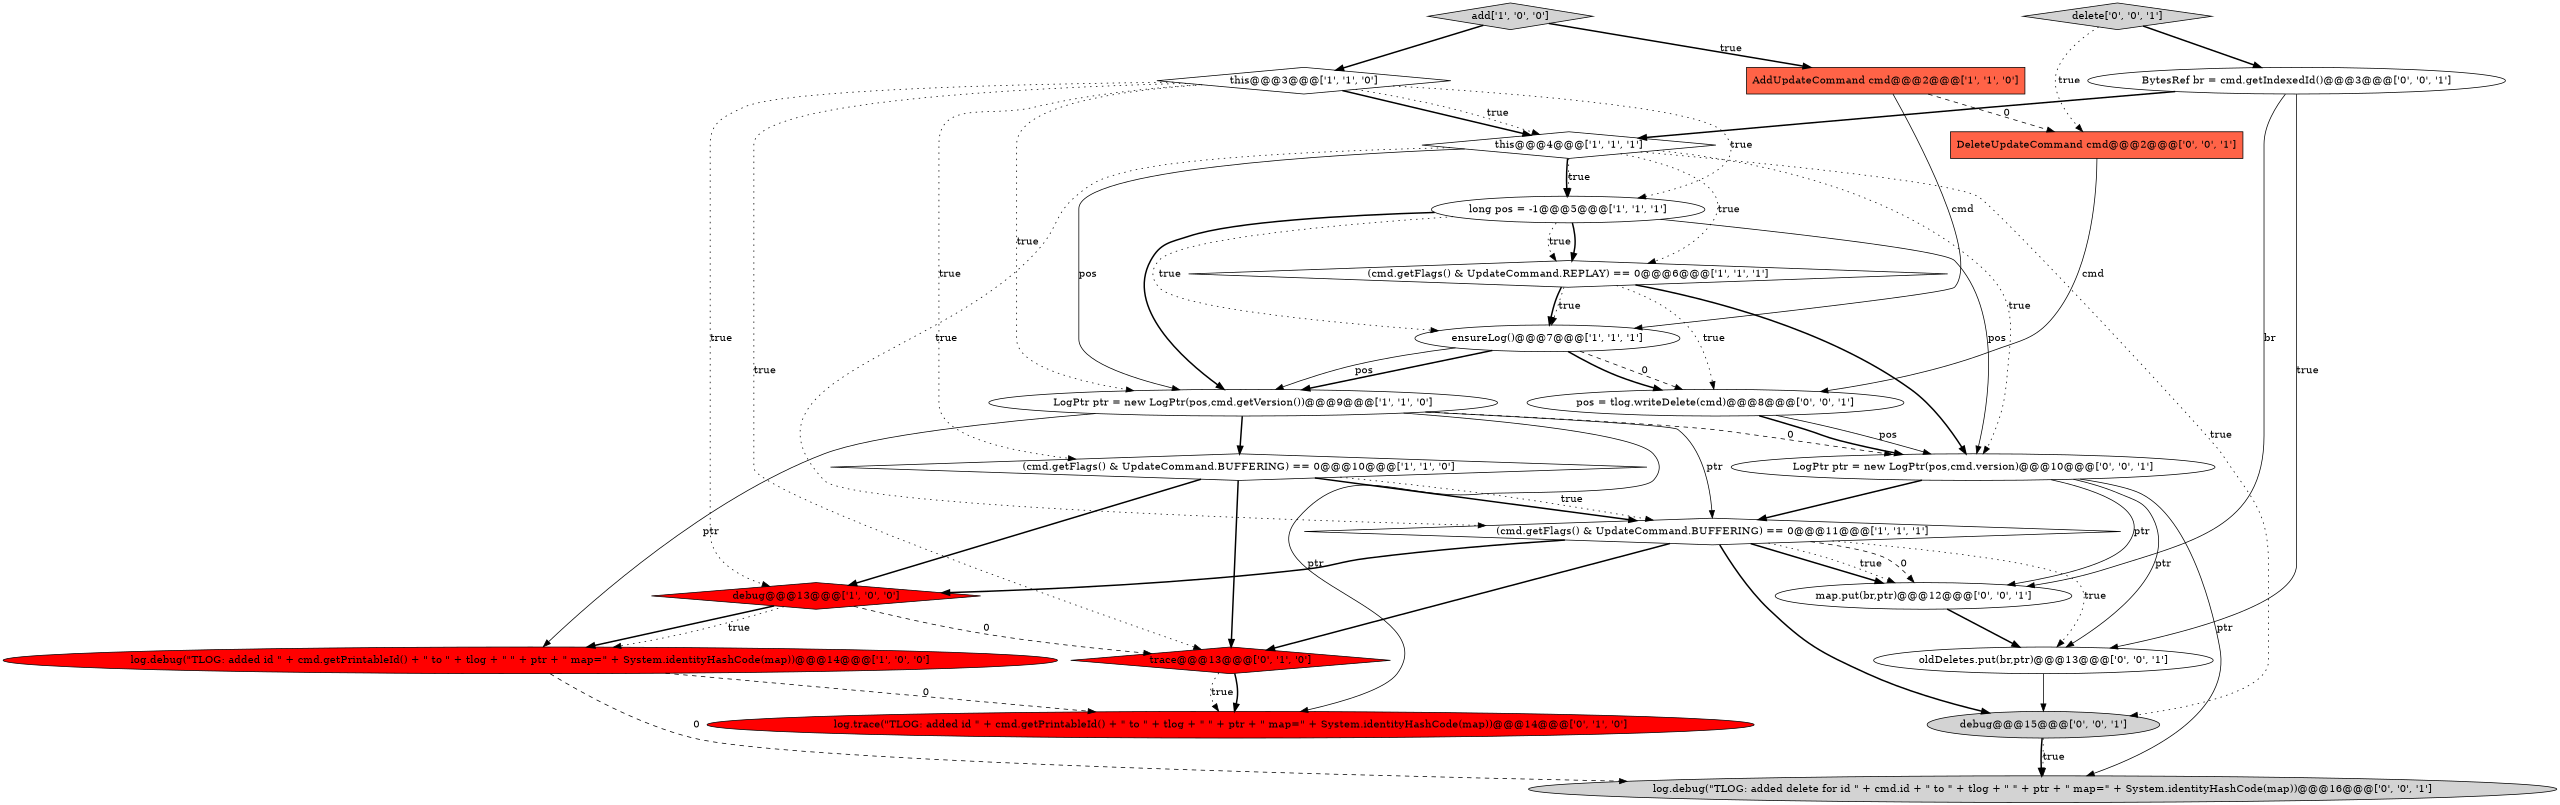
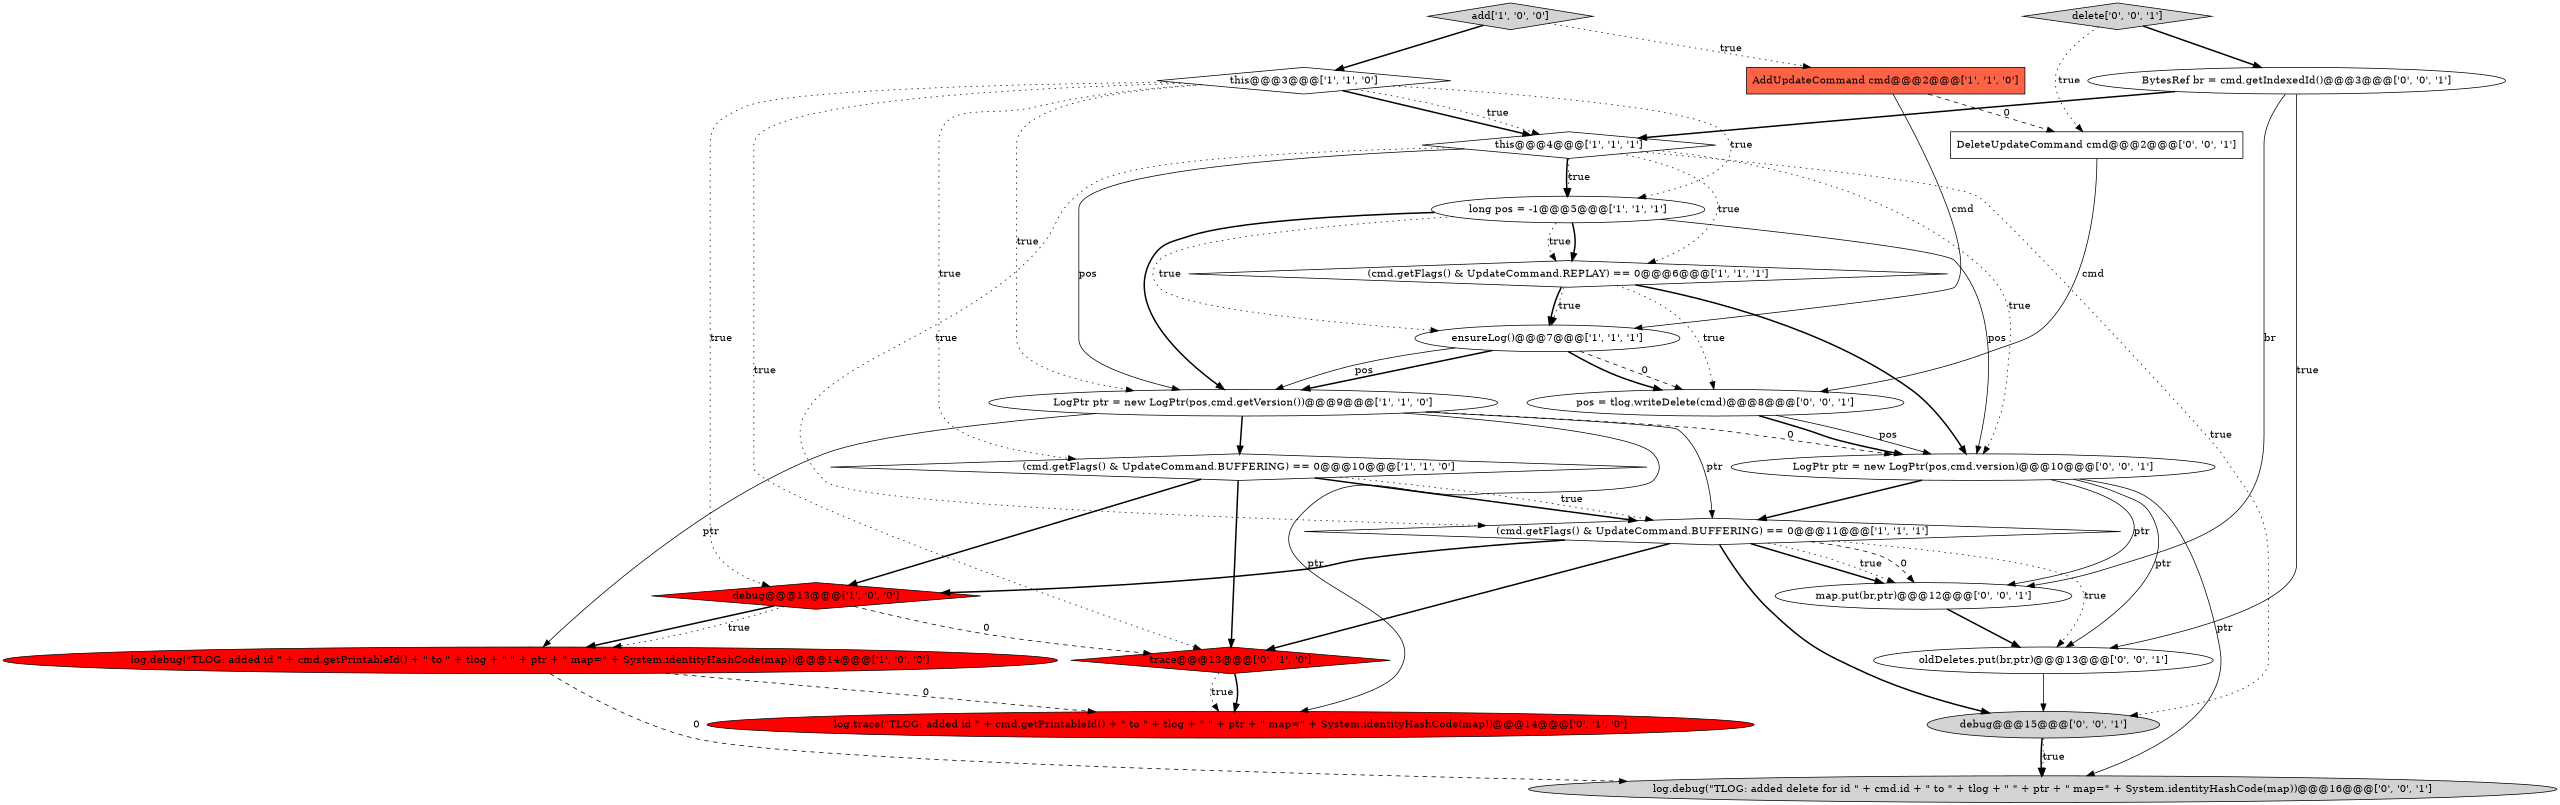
edge "add['1', '0', '0']" -> "AddUpdateCommand cmd@@@2@@@['1', '1', '0']": style bold -> dotted
node "DeleteUpdateCommand cmd@@@2@@@['0', '0', '1']": fillcolor tomato -> white
